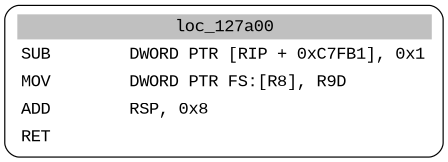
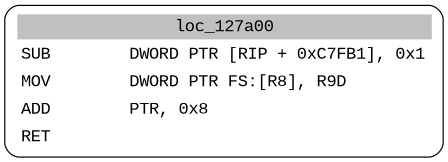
node "loc_127a00": text "ADD        RSP, 0x8" -> "ADD        PTR, 0x8"
